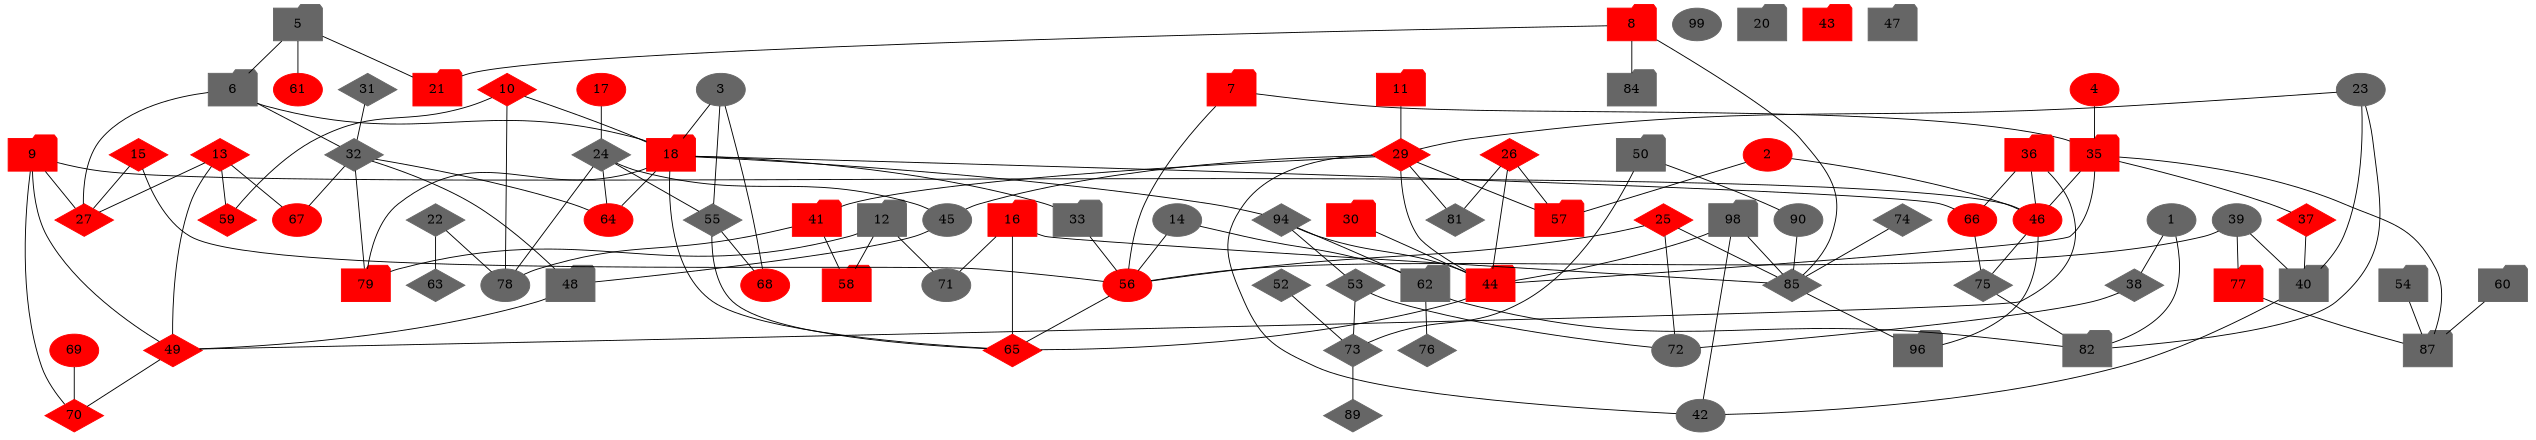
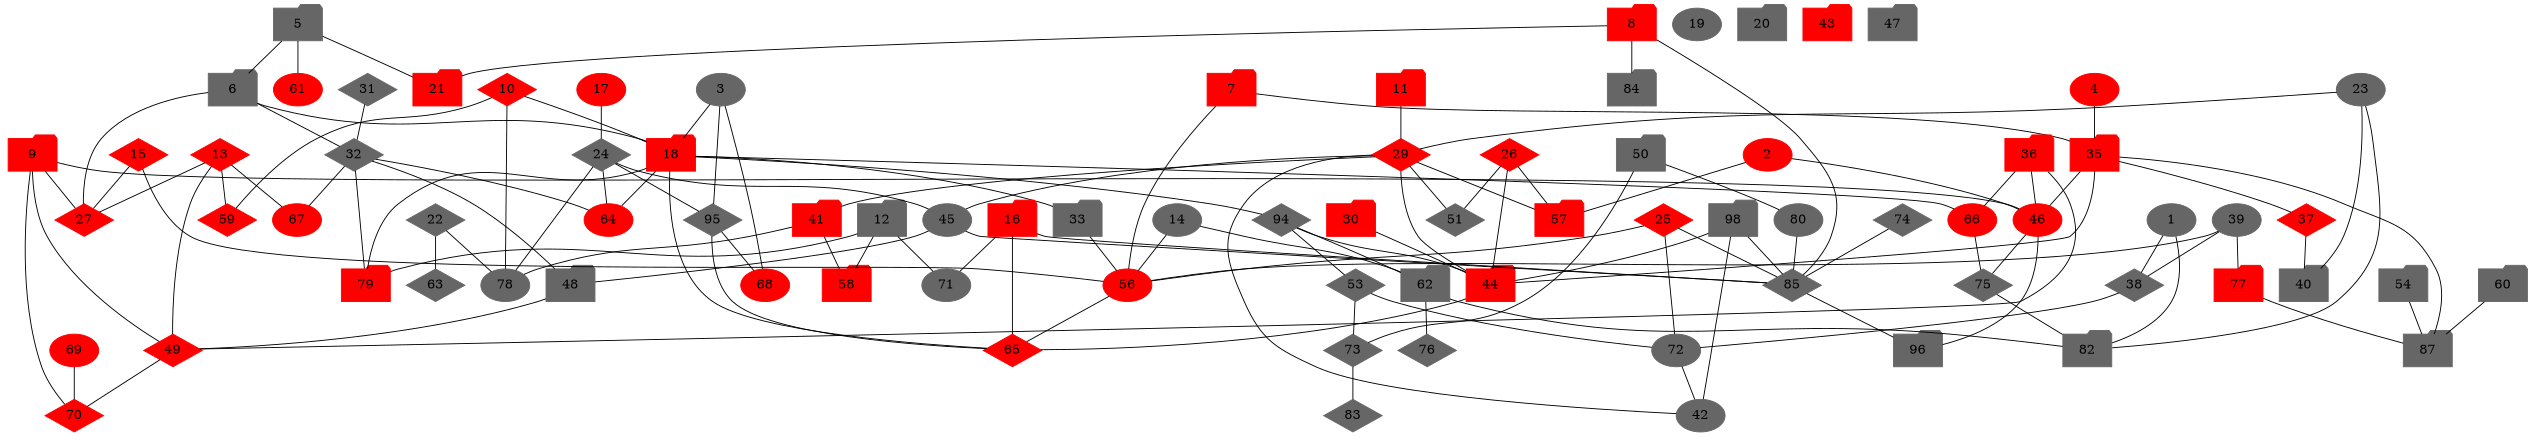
node "99": label "99" -> "19"
node "55": label "55" -> "95"
node "81": label "81" -> "51"
node "90": label "90" -> "80"
edge "39" -- "40": now "39" -- "38"
edge "45" -- "85": added
node "52": removed
edge "40" -- "42": now "72" -- "42"
node "89": label "89" -> "83"
